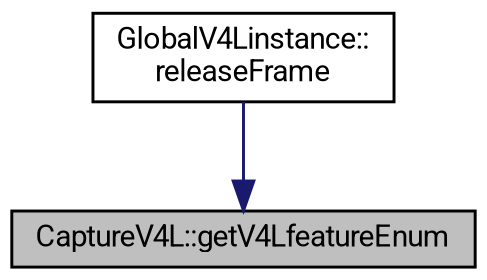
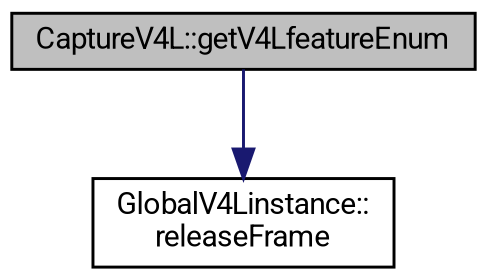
edge "GlobalV4Linstance:: releaseFrame" -> "CaptureV4L::getV4LfeatureEnum": reversed
